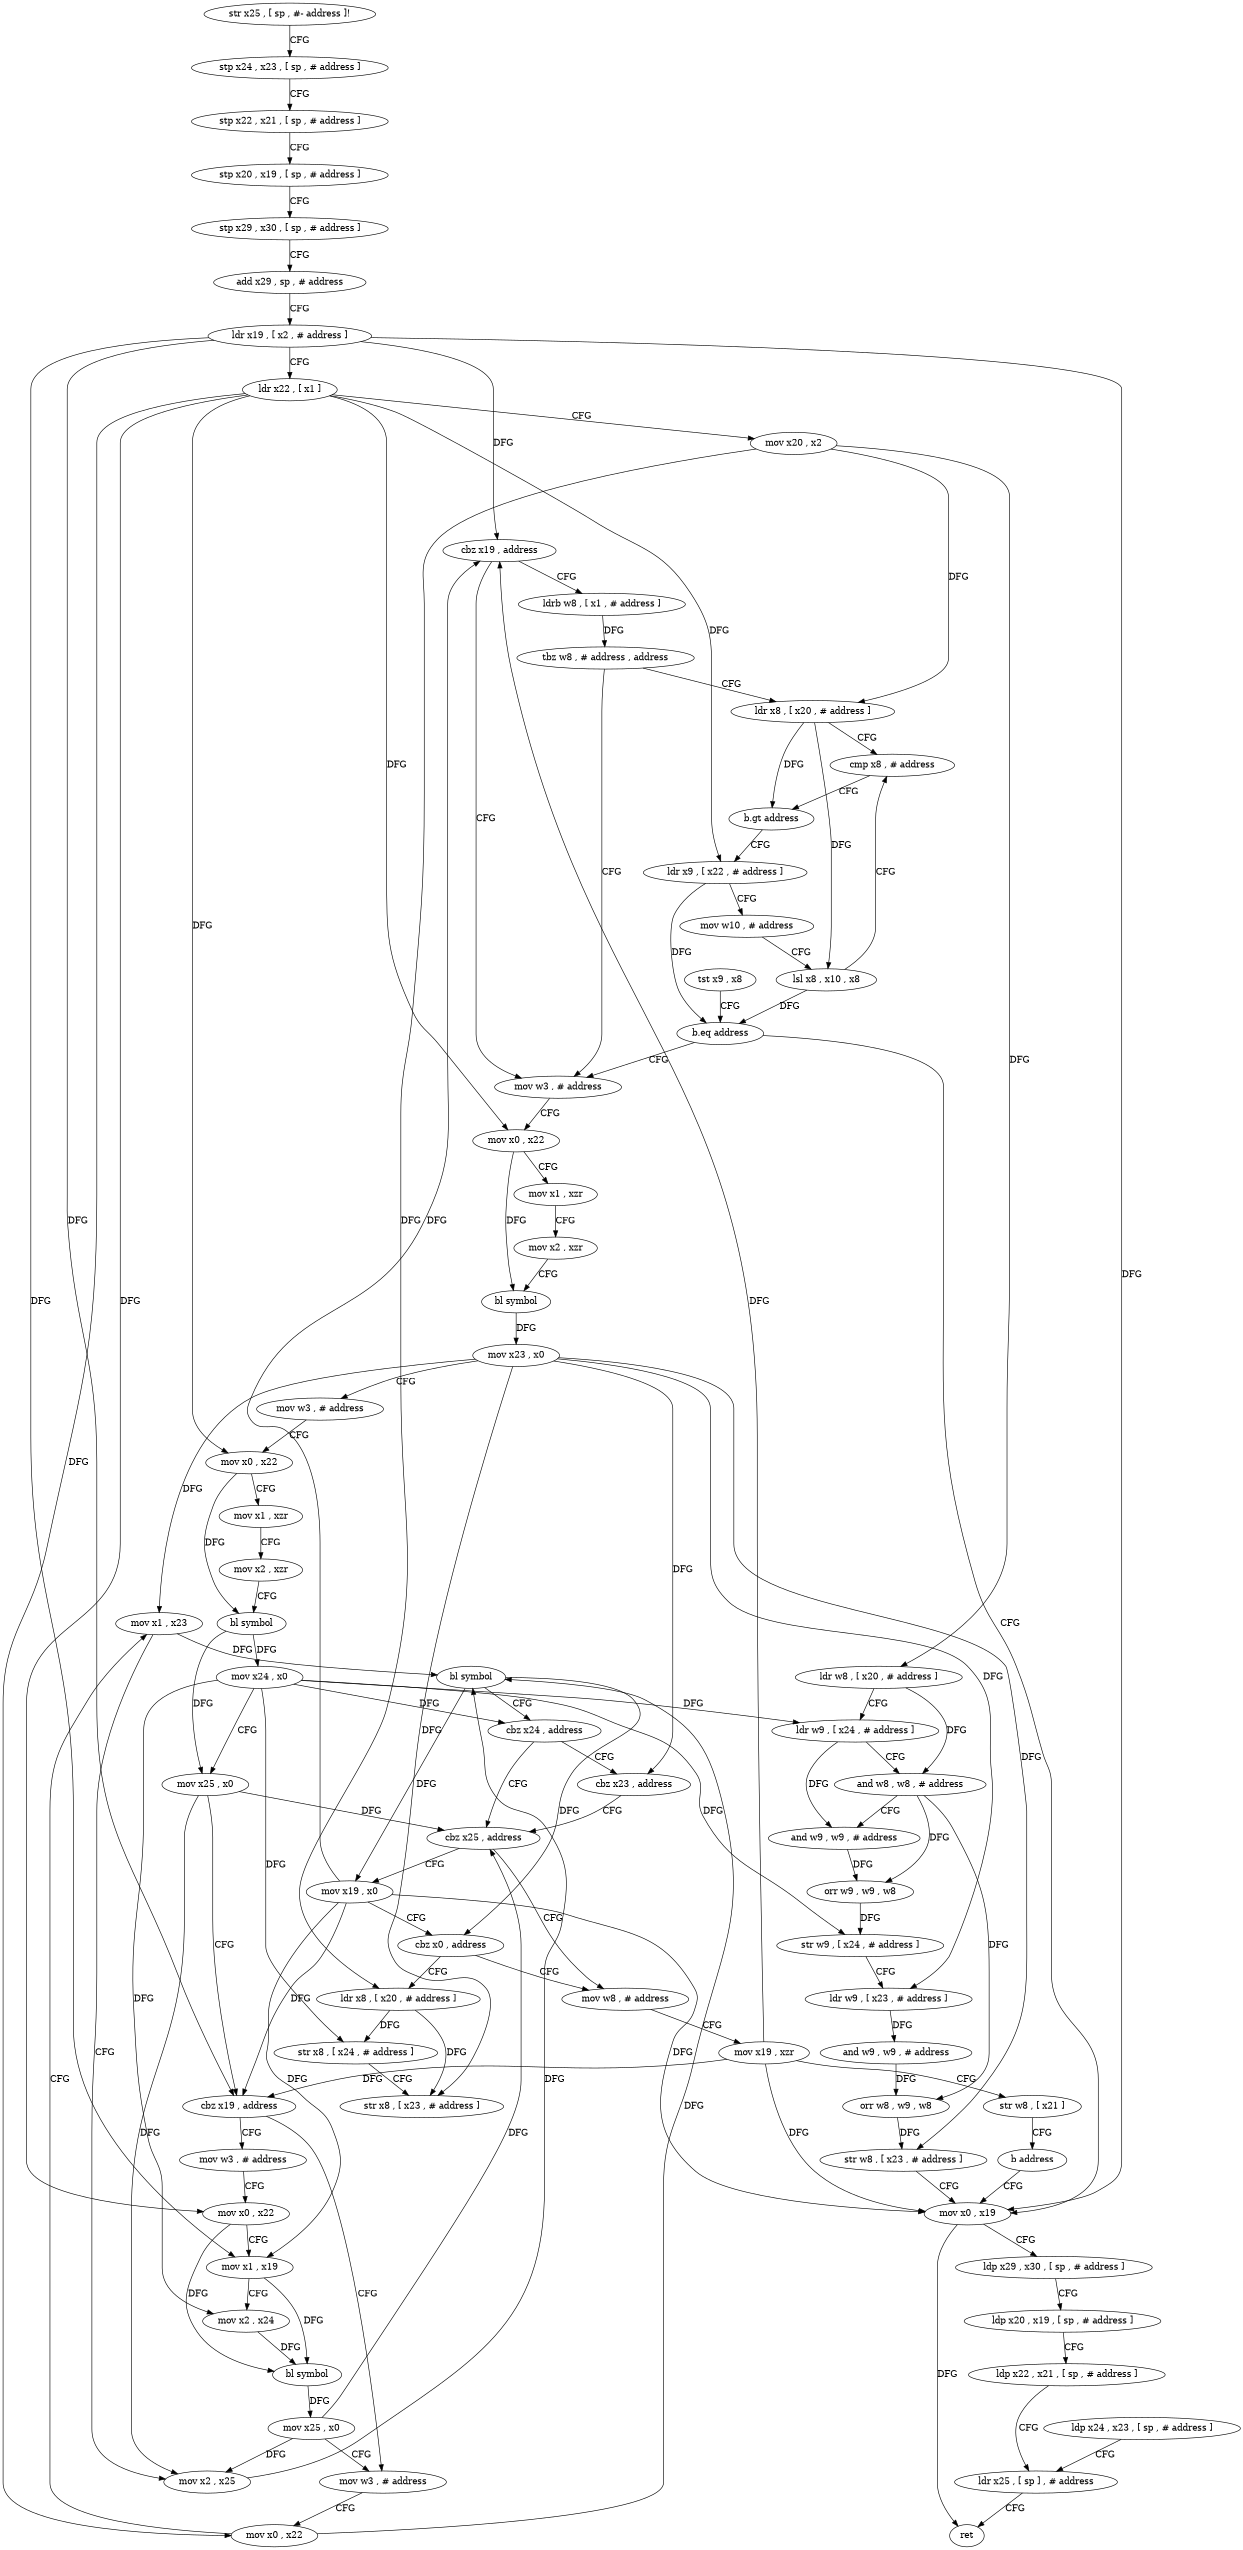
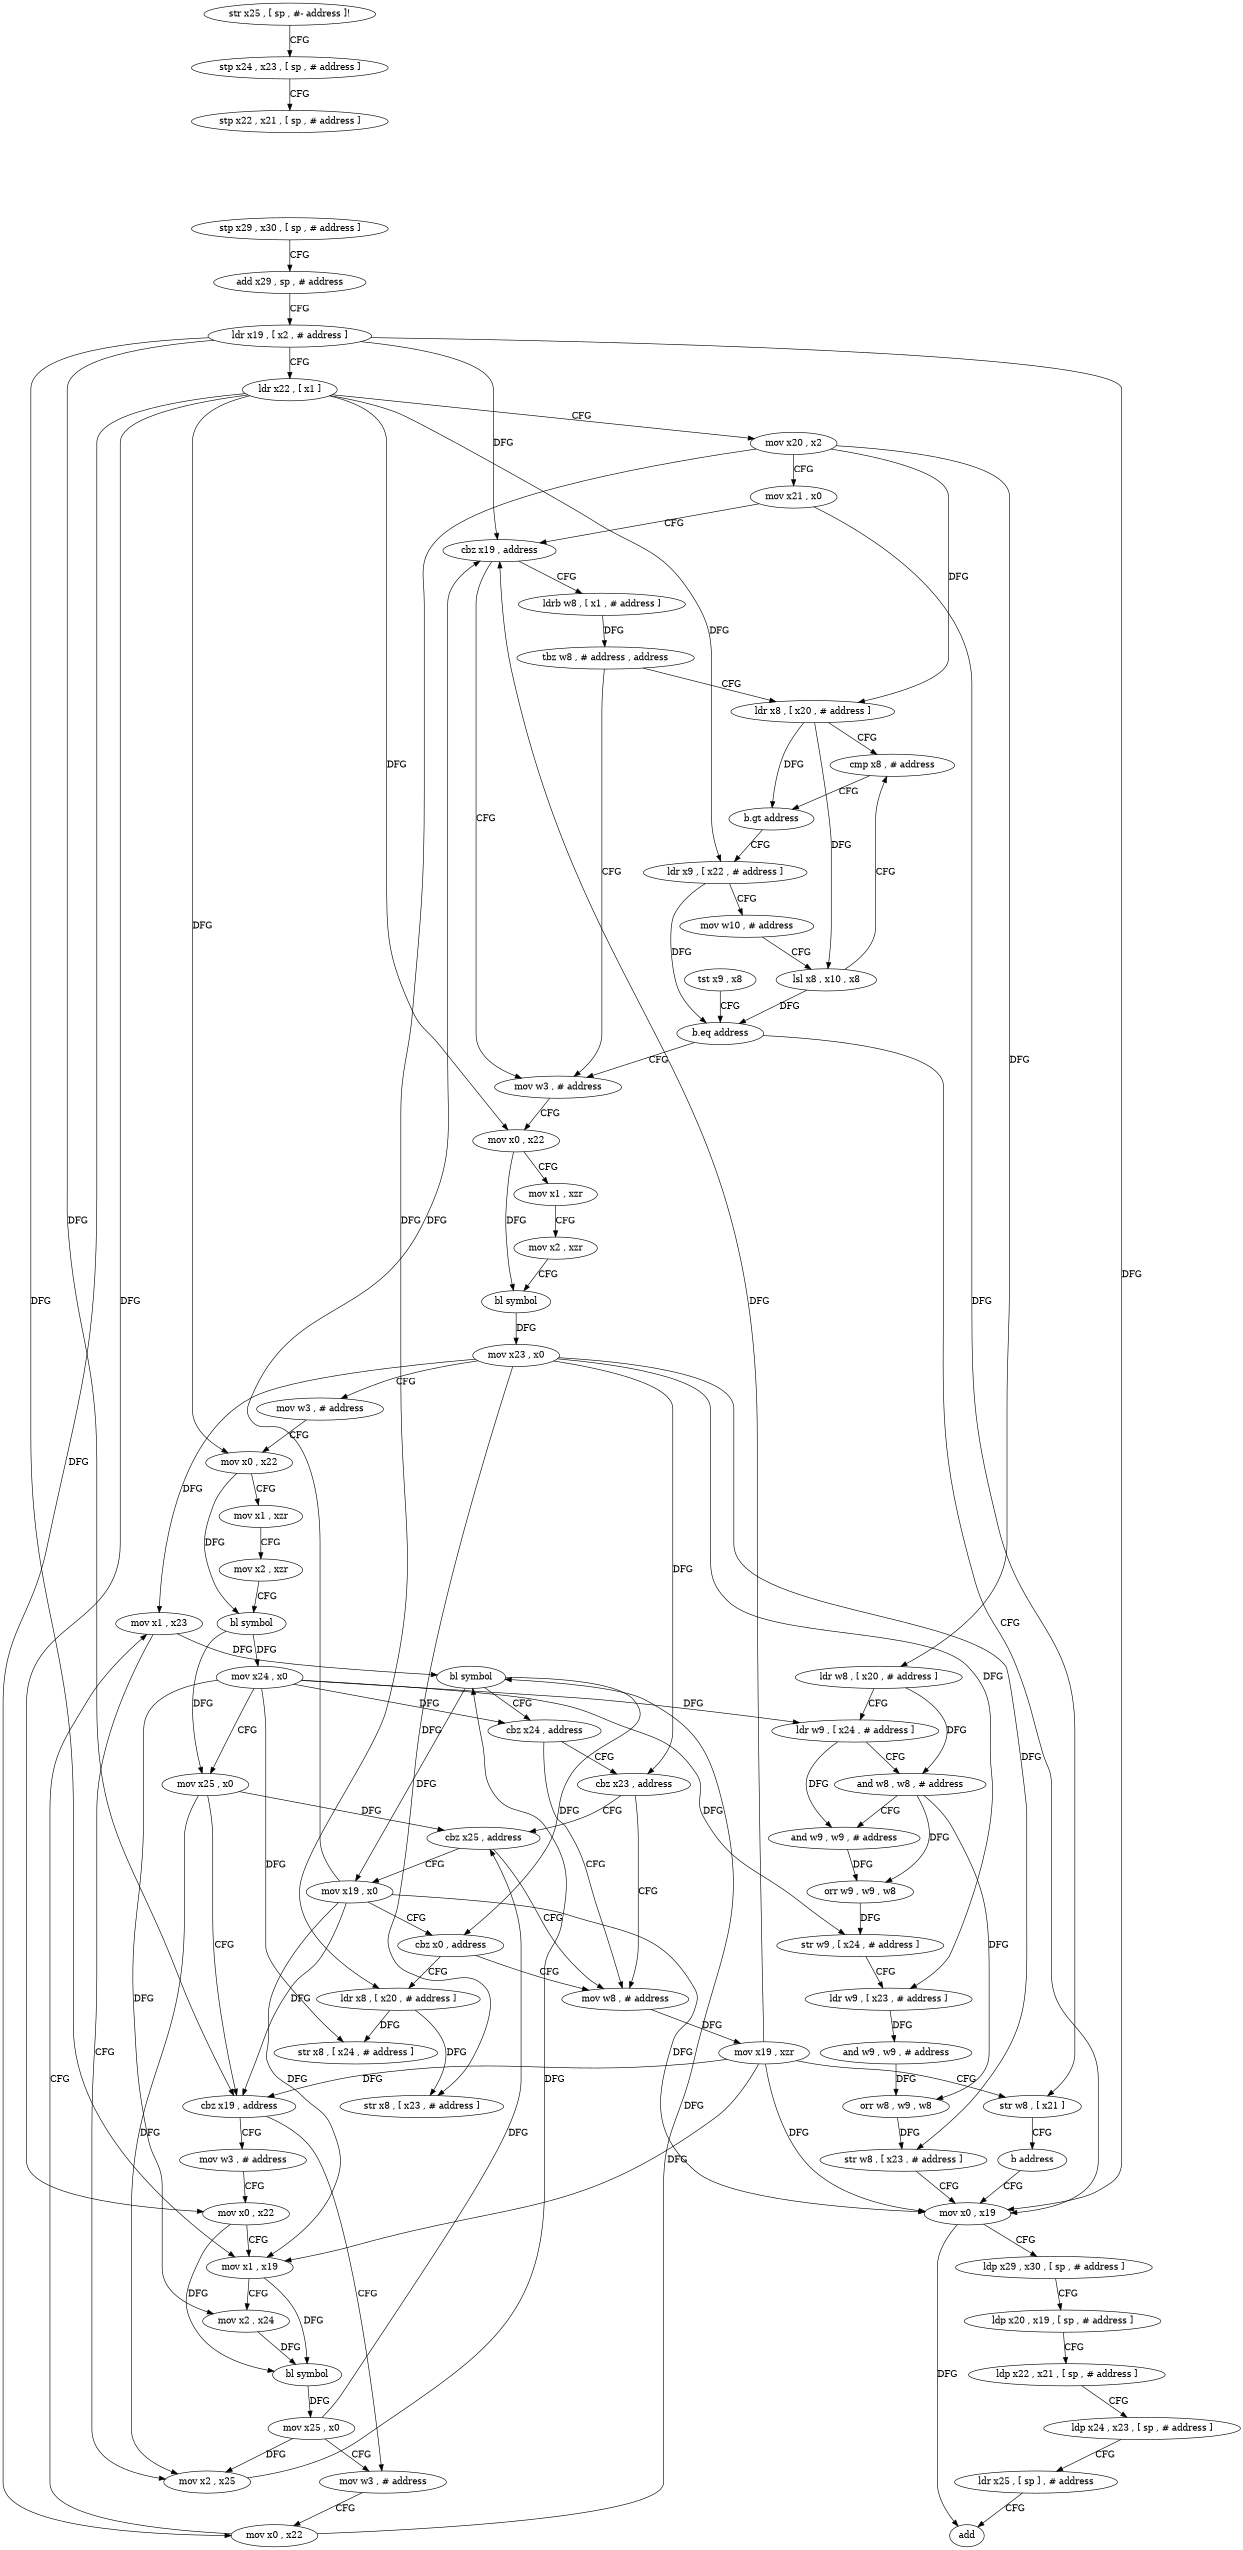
node "stp x20 , x19 , [ sp , # address ]": removed
node "mov x21 , x0": added
edge "cbz x24 , address" -> "cbz x25 , address": now "cbz x24 , address" -> "mov w8 , # address"
edge "cbz x23 , address" -> "mov w8 , # address": added, label "CFG"
edge "mov w8 , # address" -> "mov x19 , xzr": label "CFG" -> "DFG"
edge "str x8 , [ x24 , # address ]" -> "str x8 , [ x23 , # address ]": removed, label "CFG"
edge "mov x19 , xzr" -> "mov x1 , x19": added, label "DFG"
edge "ldp x22 , x21 , [ sp , # address ]" -> "ldr x25 , [ sp ] , # address": now "ldp x22 , x21 , [ sp , # address ]" -> "ldp x24 , x23 , [ sp , # address ]"
node "ret": label "ret" -> "add"
